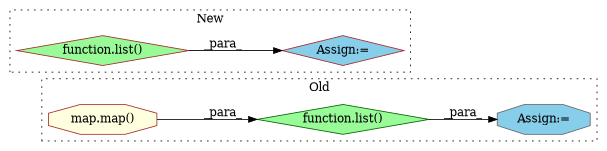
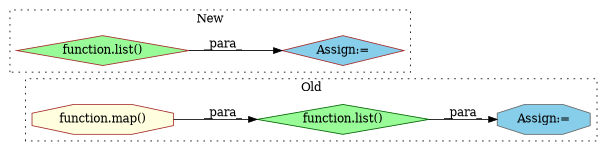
node "map.map()": label "map.map()" -> "function.map()"
